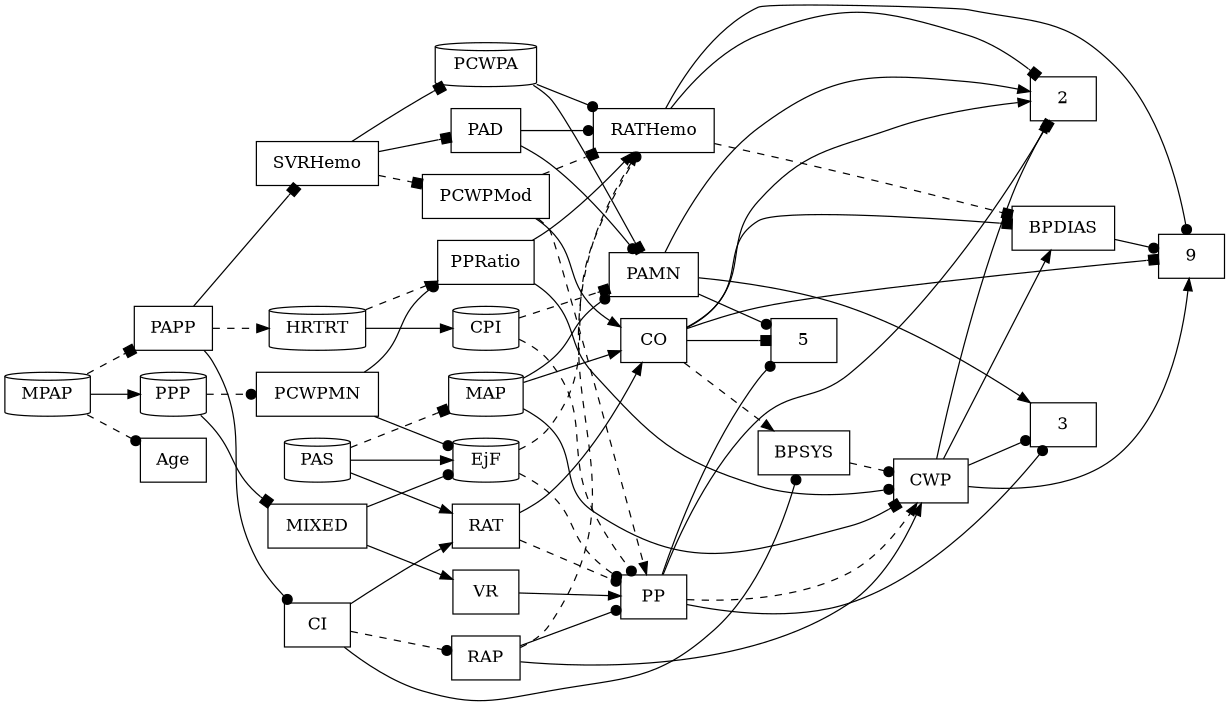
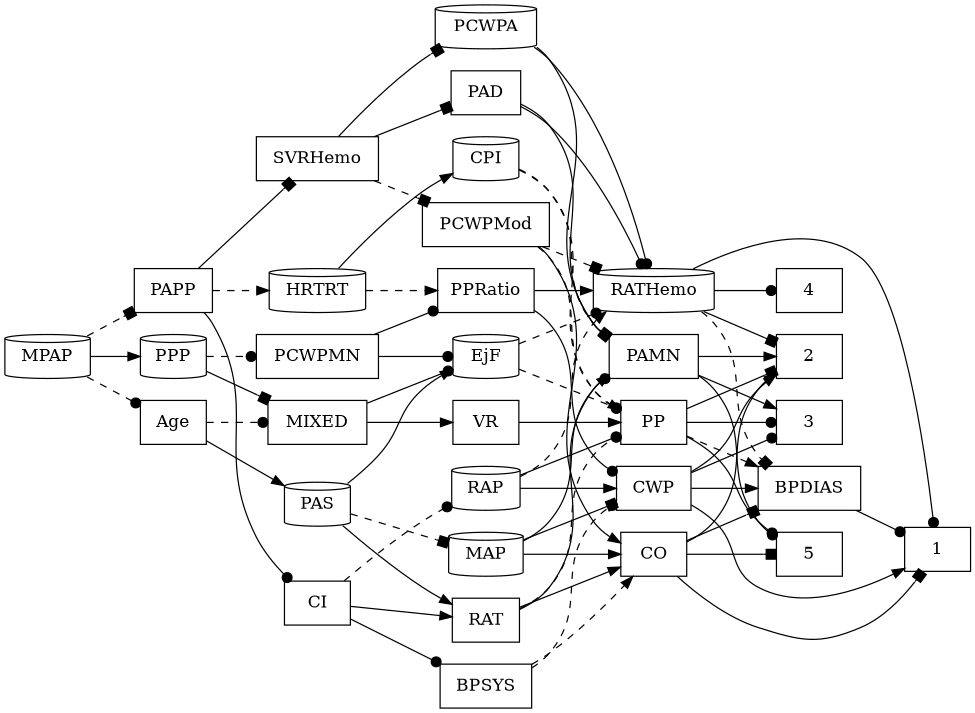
node "RATHemo": shape box -> cylinder
node "9": label "9" -> "1"
node "4": added
edge "CO" -> "BPSYS": reversed
edge "Age" -> "MIXED": added
edge "Age" -> "PAS": added
edge "RAT" -> "PAMN": added
edge "PP" -> "CWP": now "PP" -> "BPDIAS"
node "RAP": shape box -> cylinder
